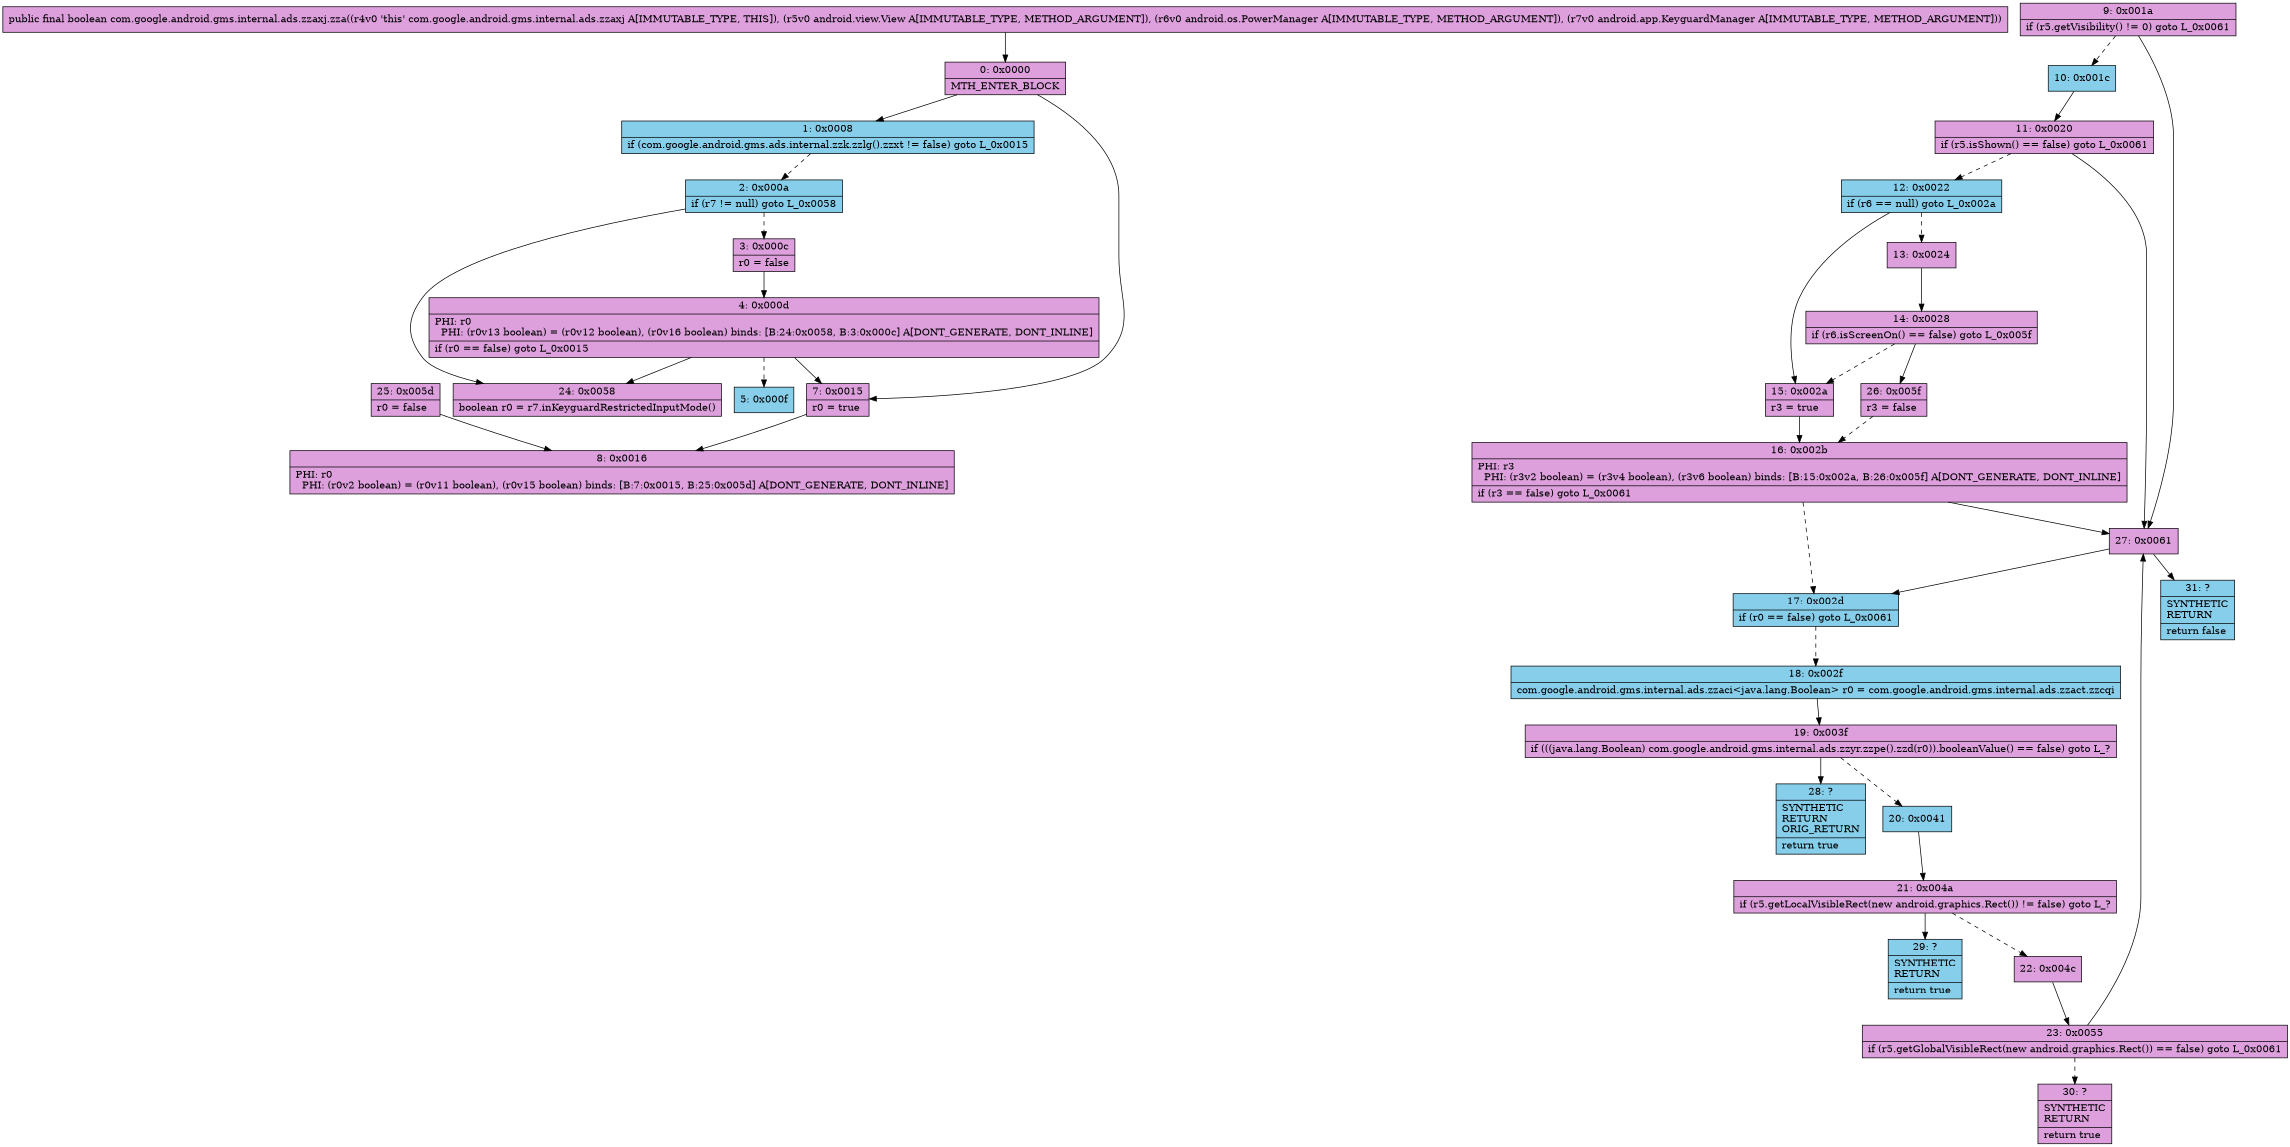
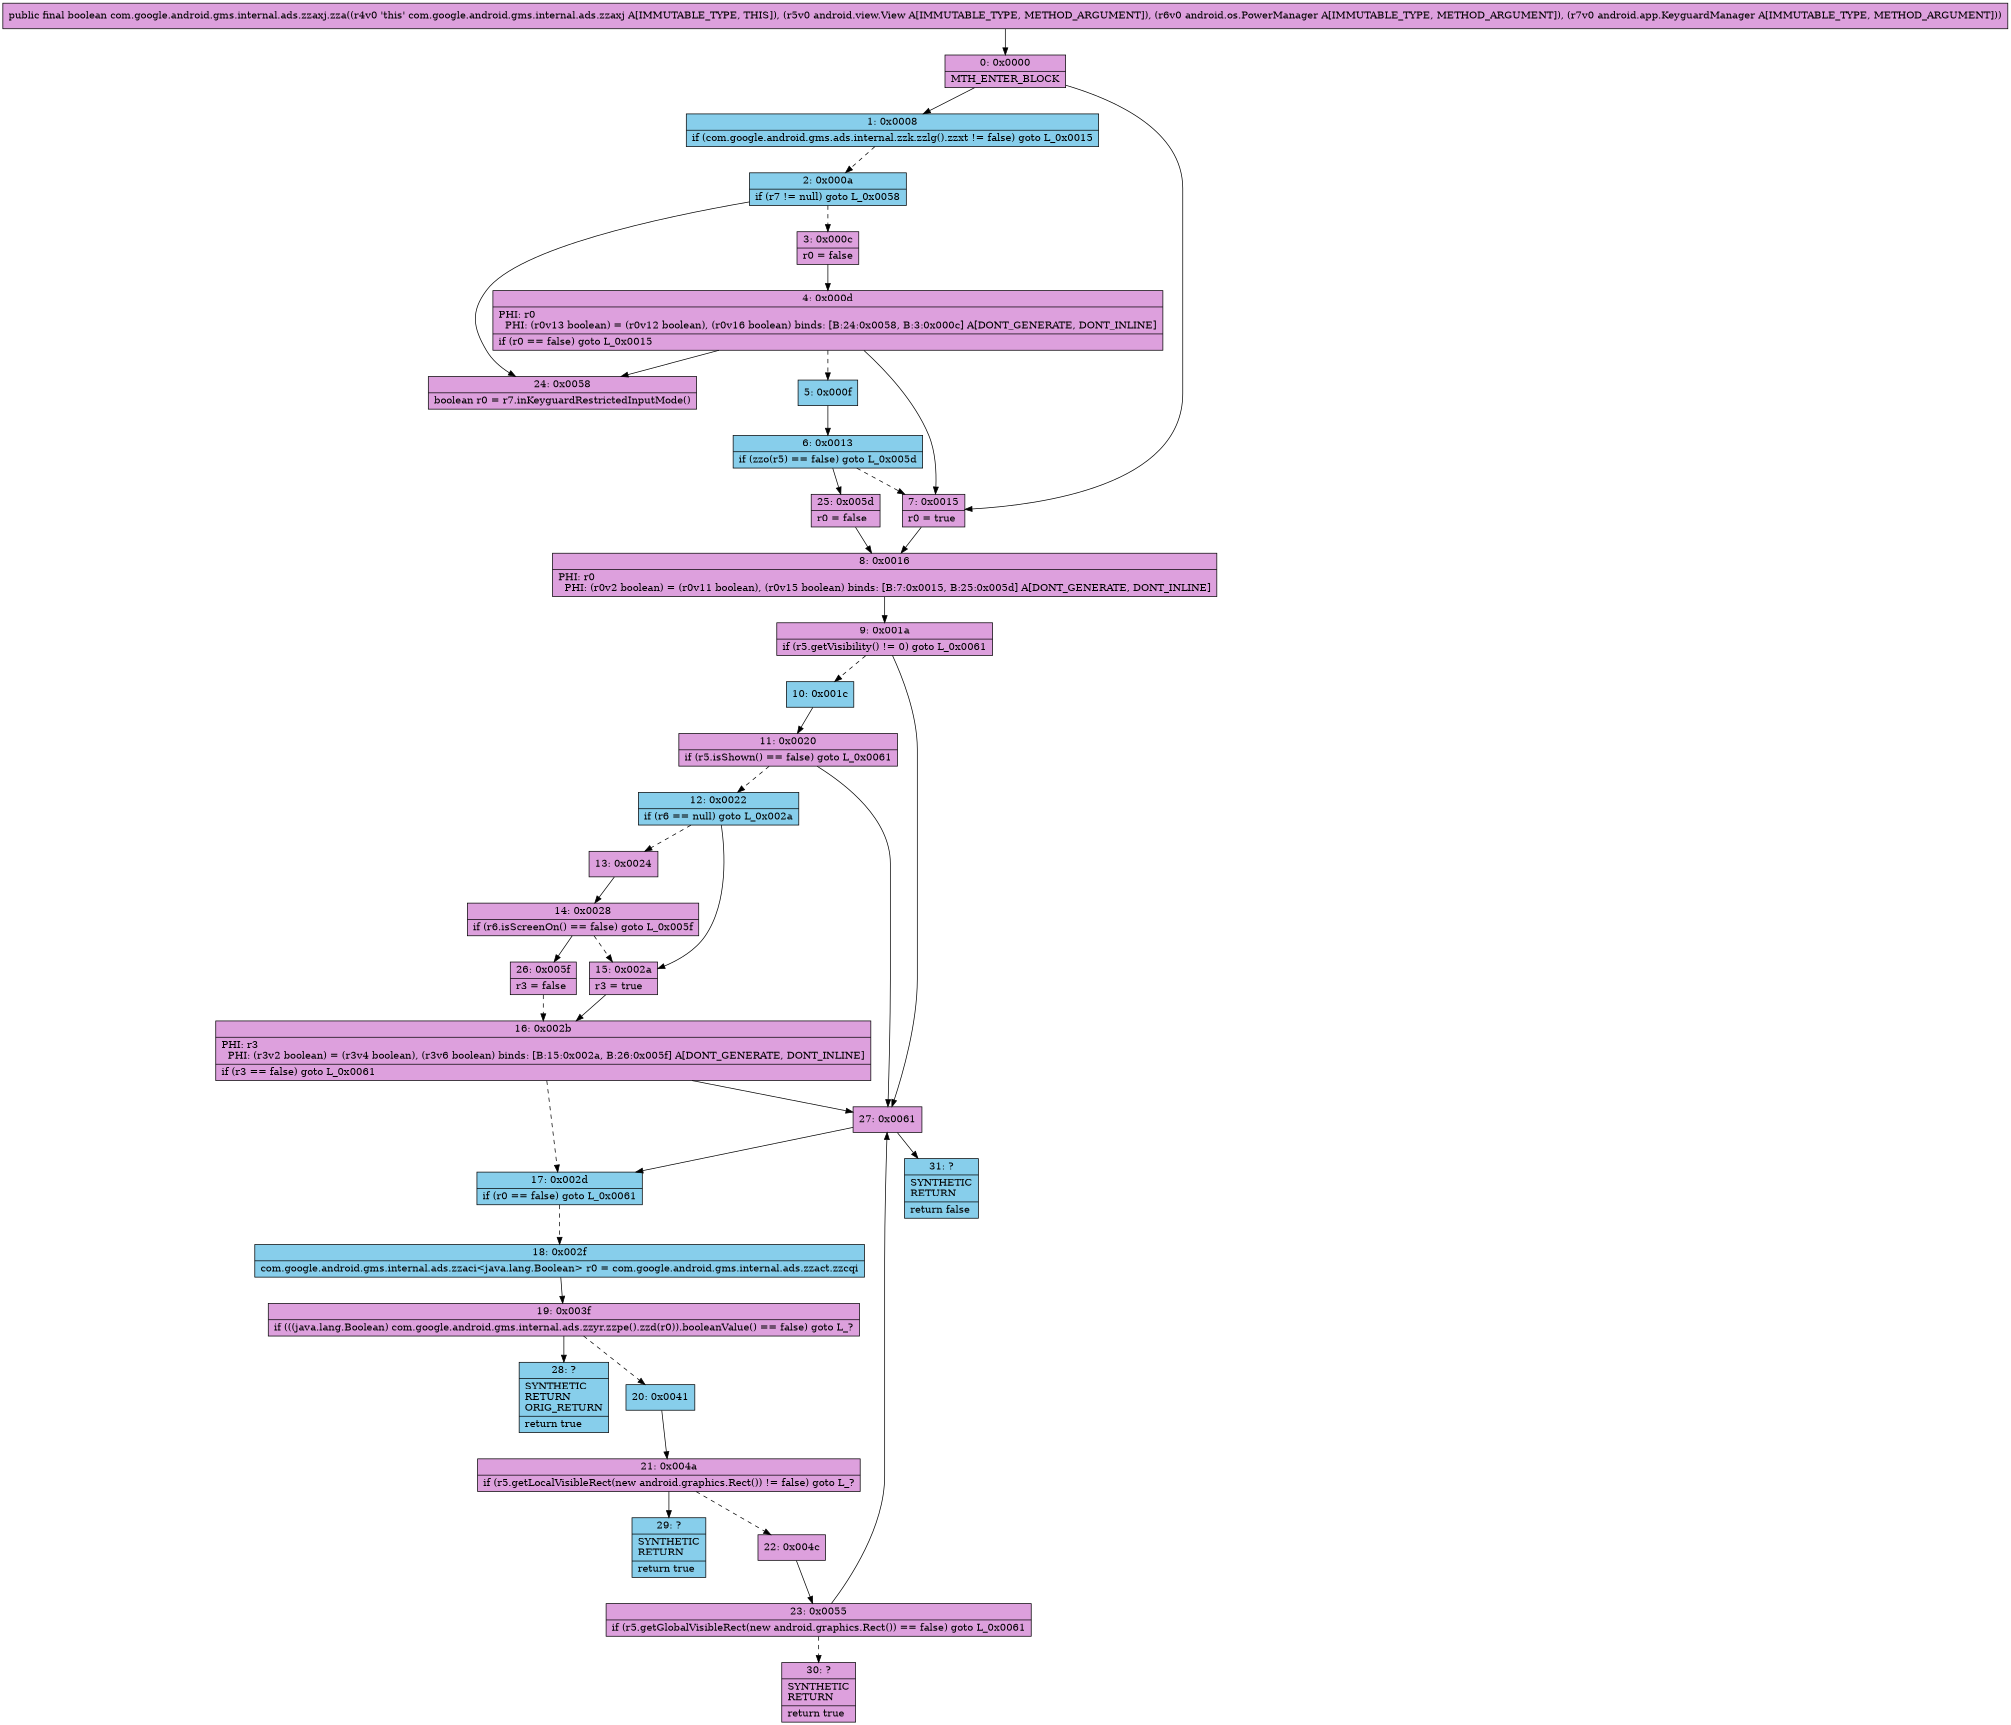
node "6: 0x0013": added
edge "8: 0x0016" -> "9: 0x001a": added
